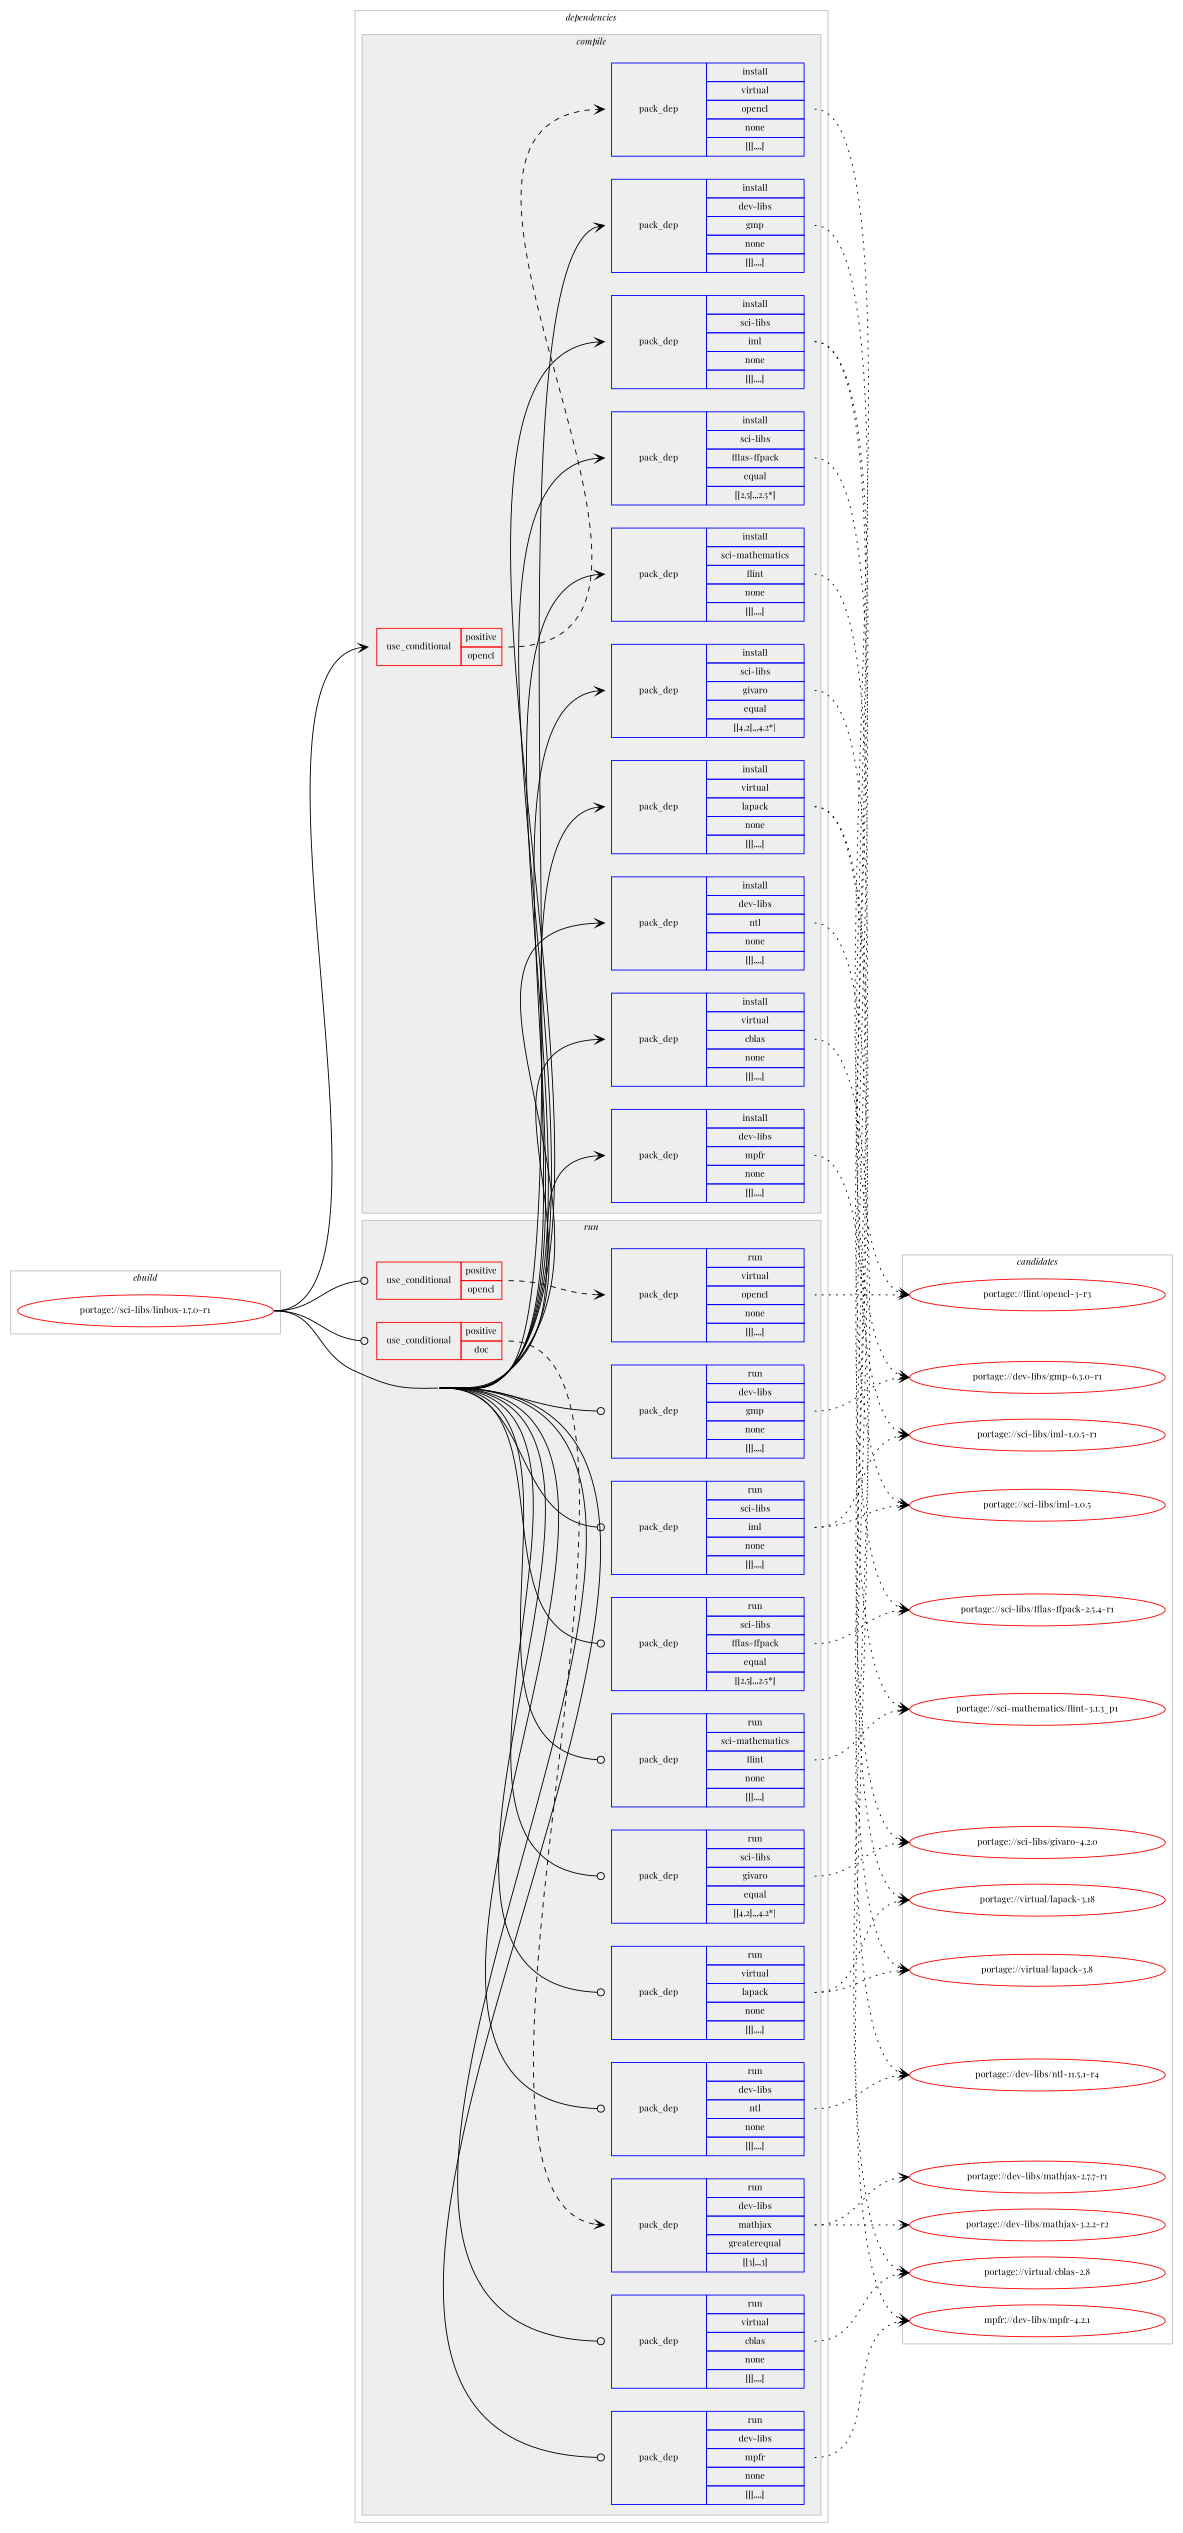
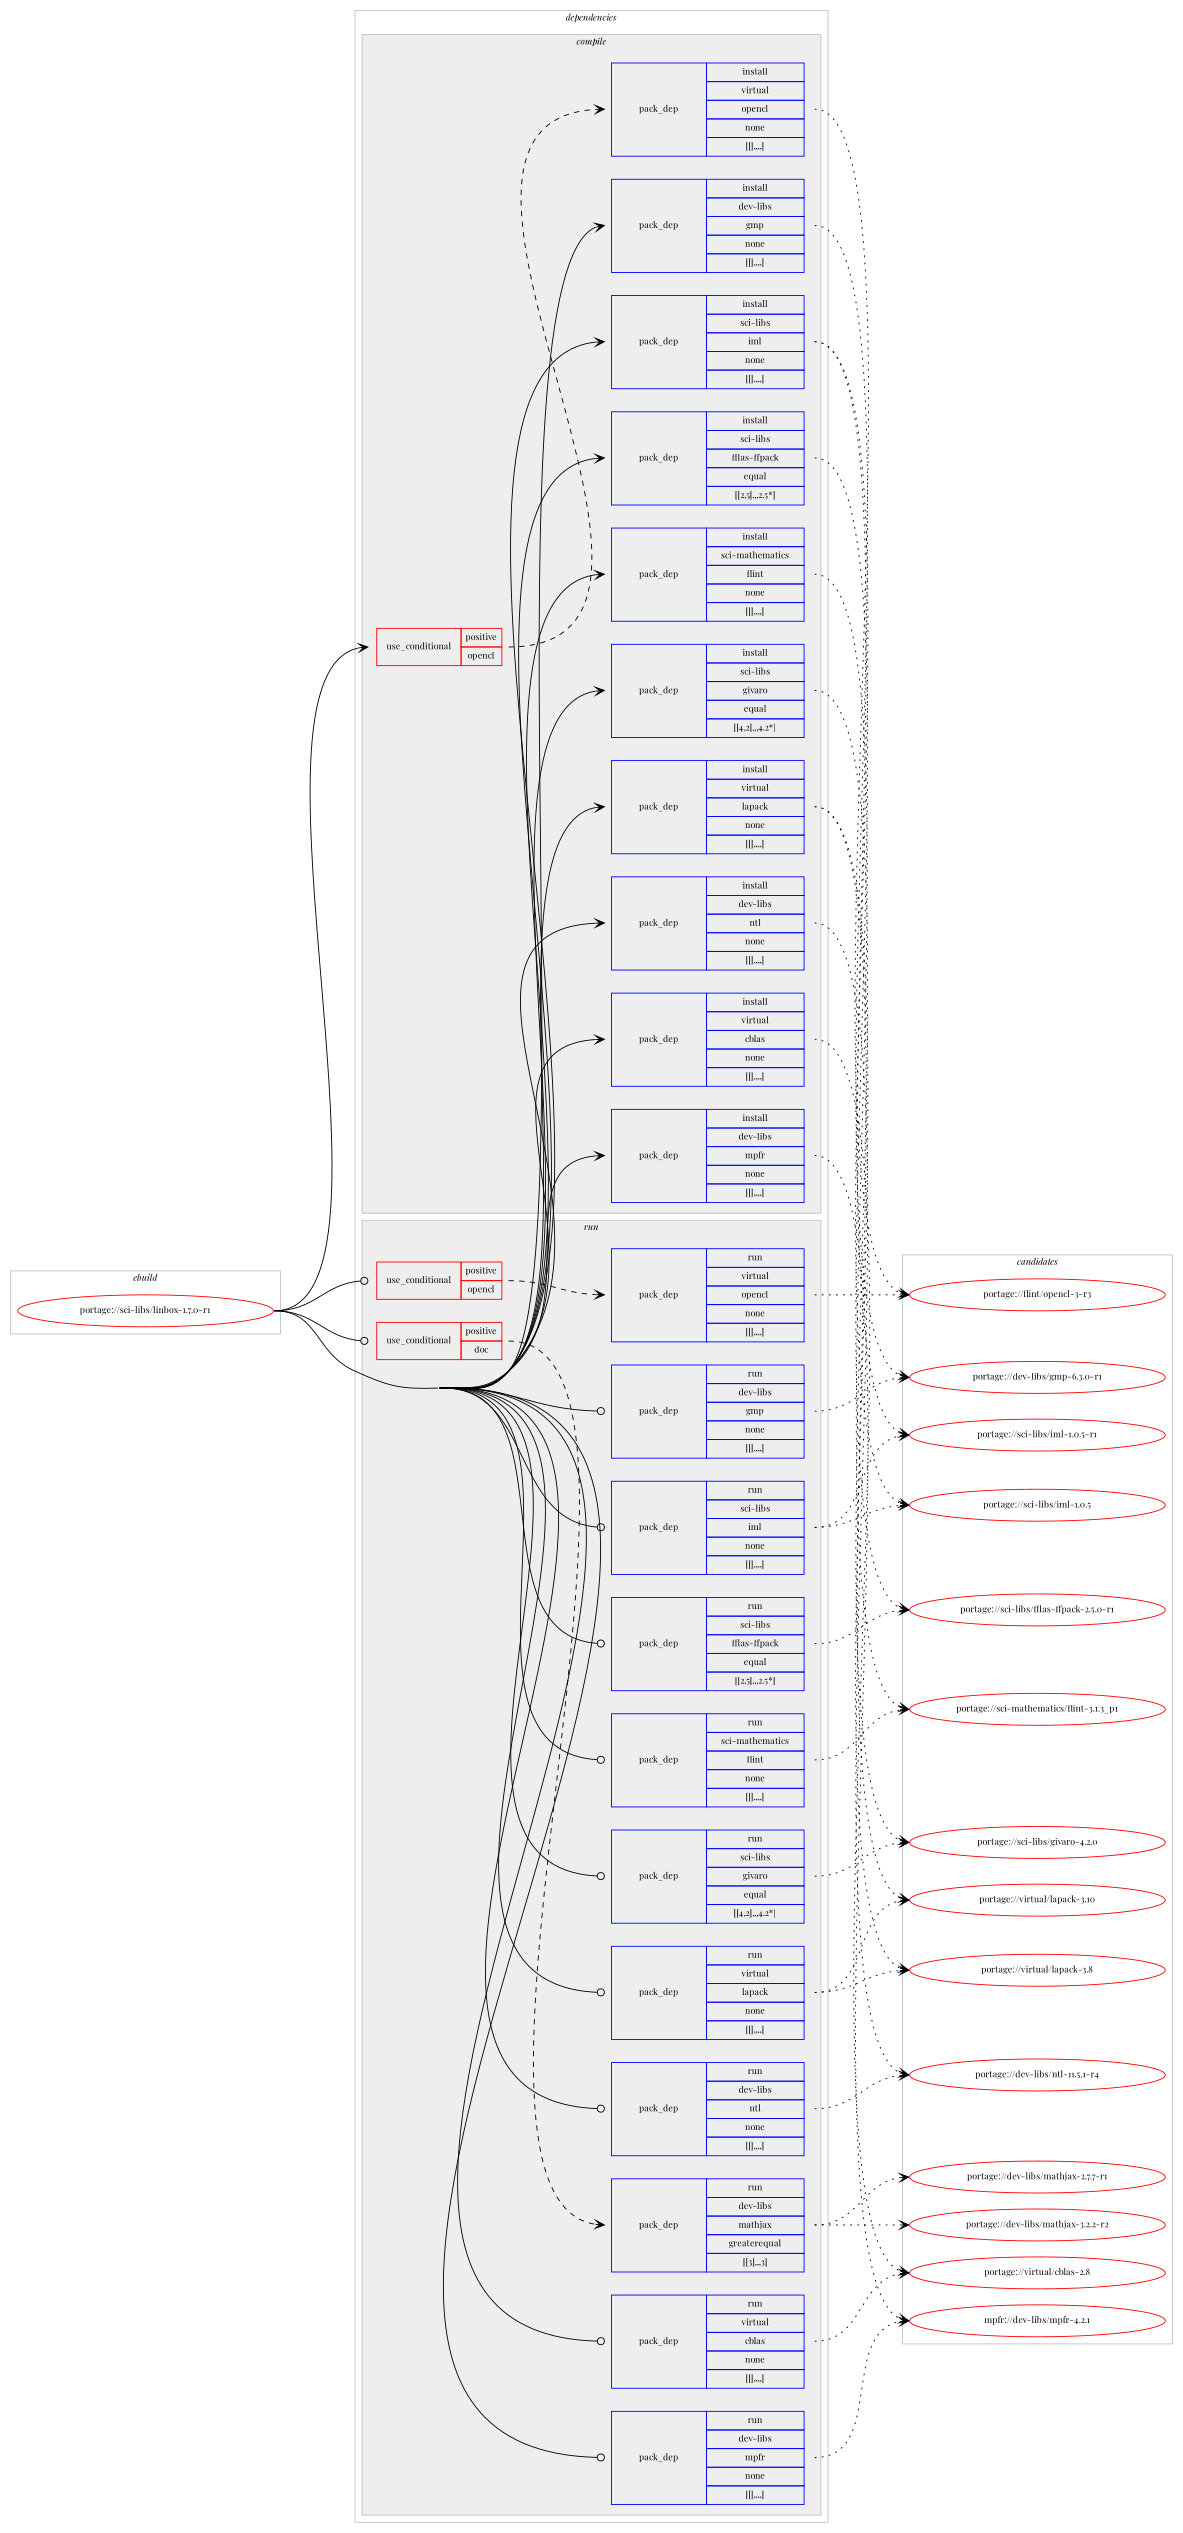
node "portage://sci-libs/fflas-ffpack-2.5.4-r1": label "portage://sci-libs/fflas-ffpack-2.5.4-r1" -> "portage://sci-libs/fflas-ffpack-2.5.0-r1"
node "portage://virtual/lapack-3.18": label "portage://virtual/lapack-3.18" -> "portage://virtual/lapack-3.10"
